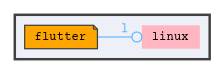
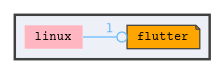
edge "flutter" -> "linux": reversed
